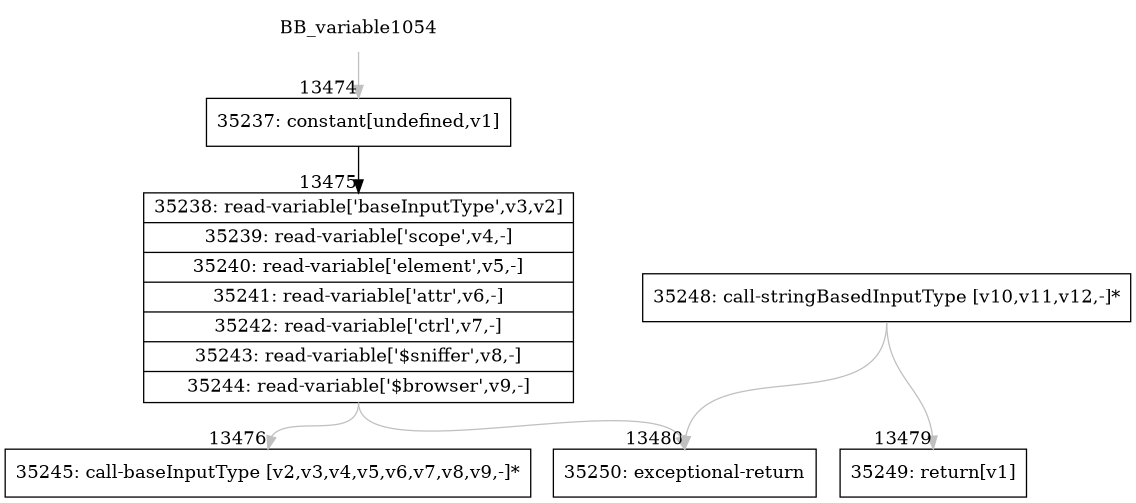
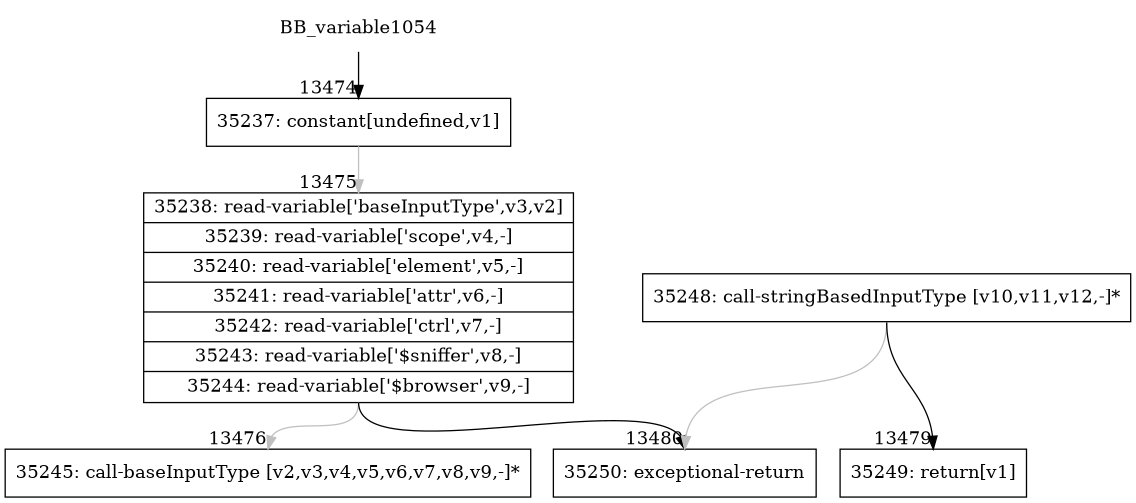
edge "BB_variable1054" -> "35237: constant[undefined,v1]": color gray -> black
edge "35237: constant[undefined,v1]" -> "35238: read-variable['baseInputType',v3,v2]": color black -> gray
edge "35248: call-stringBasedInputType [v10,v11,v12,-]*" -> "35249: return[v1]": color gray -> black
edge "35238: read-variable['baseInputType',v3,v2]" -> "35250: exceptional-return": color gray -> black
